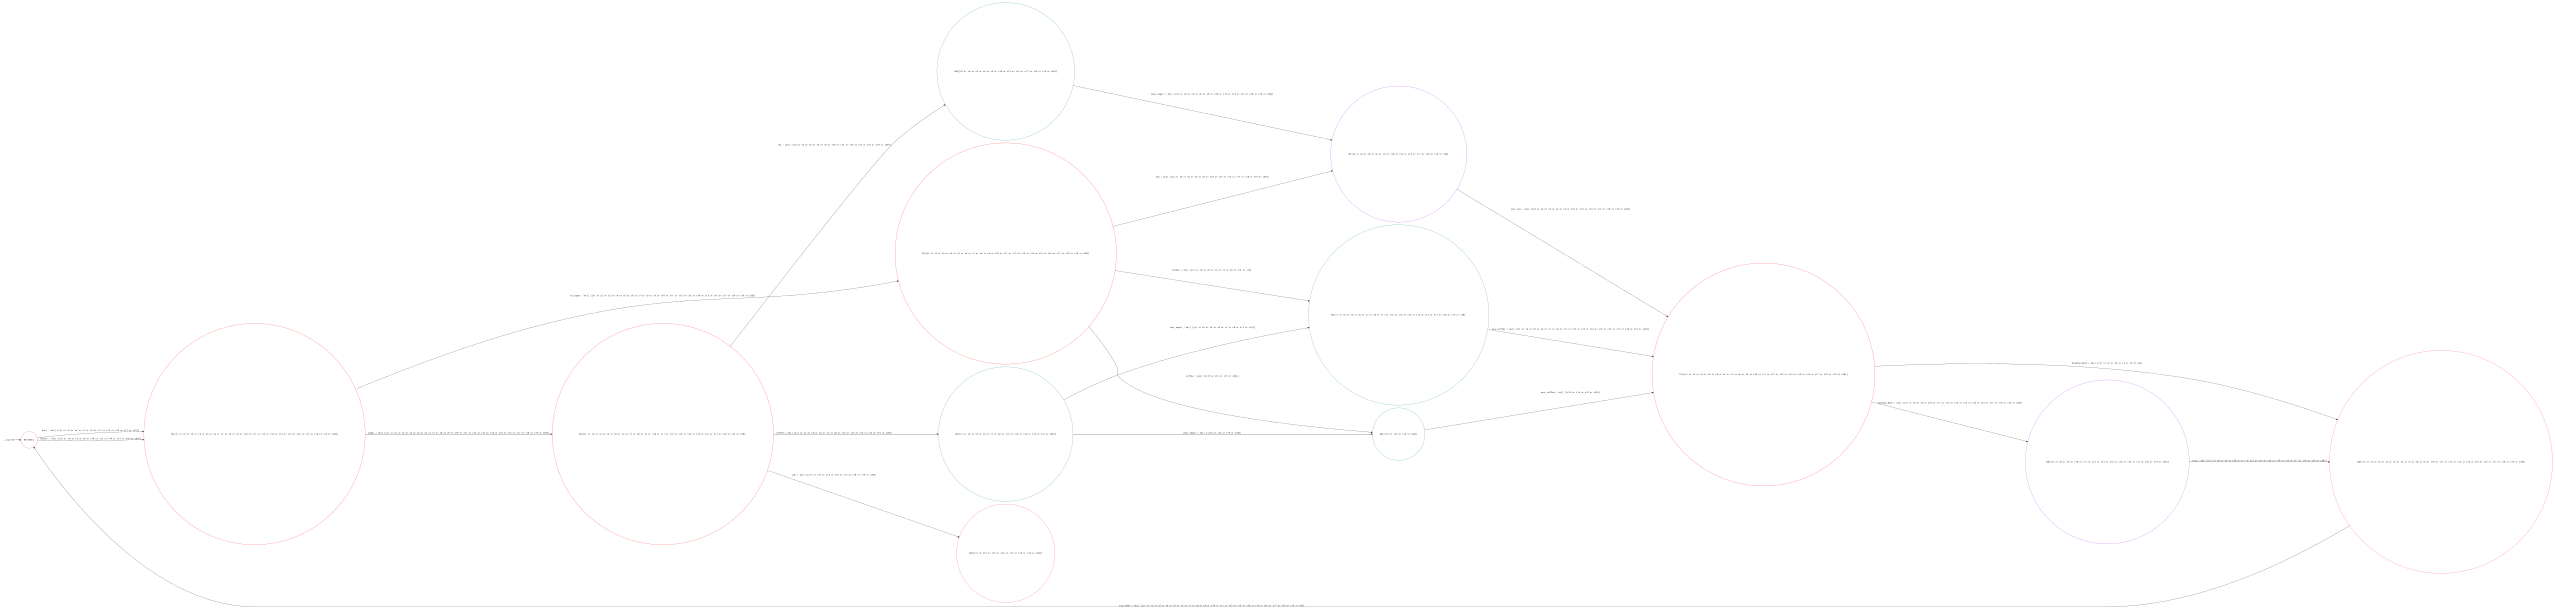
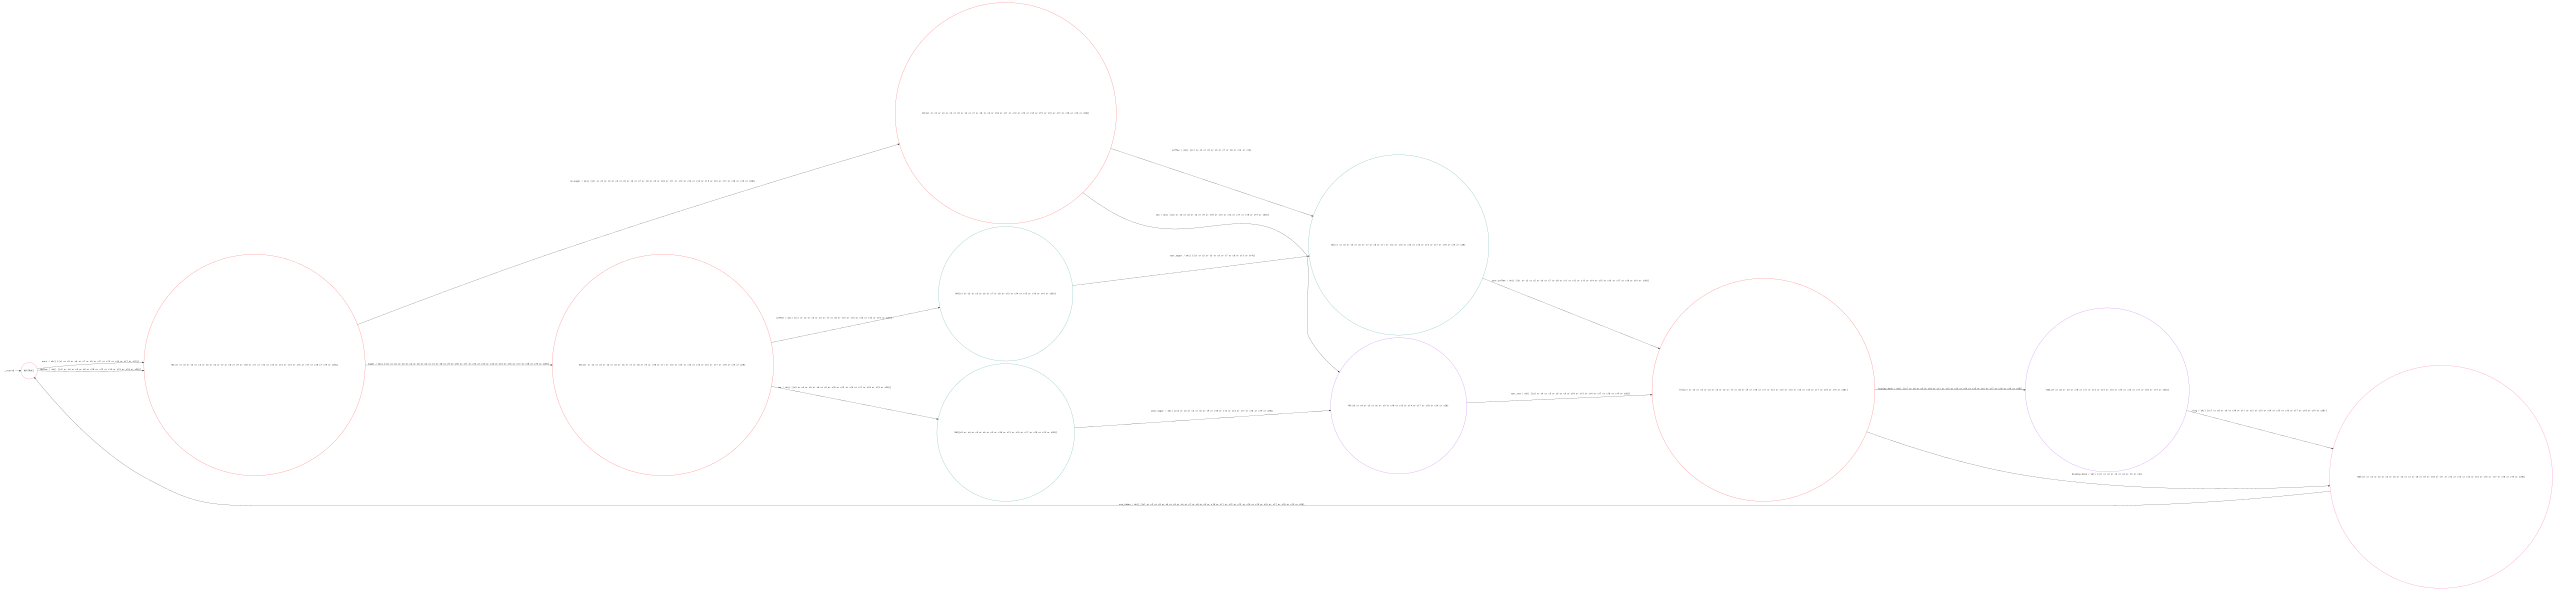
node "5@[(c15 or c16 or c19 or c20)]": removed
node "8@[(c11 or c12 or c15 or c16 or c17 or c18 or c19 or c20)]": removed
